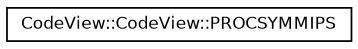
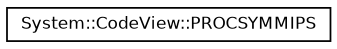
node "CodeView::CodeView::PROCSYMMIPS": label "CodeView::CodeView::PROCSYMMIPS" -> "System::CodeView::PROCSYMMIPS"
